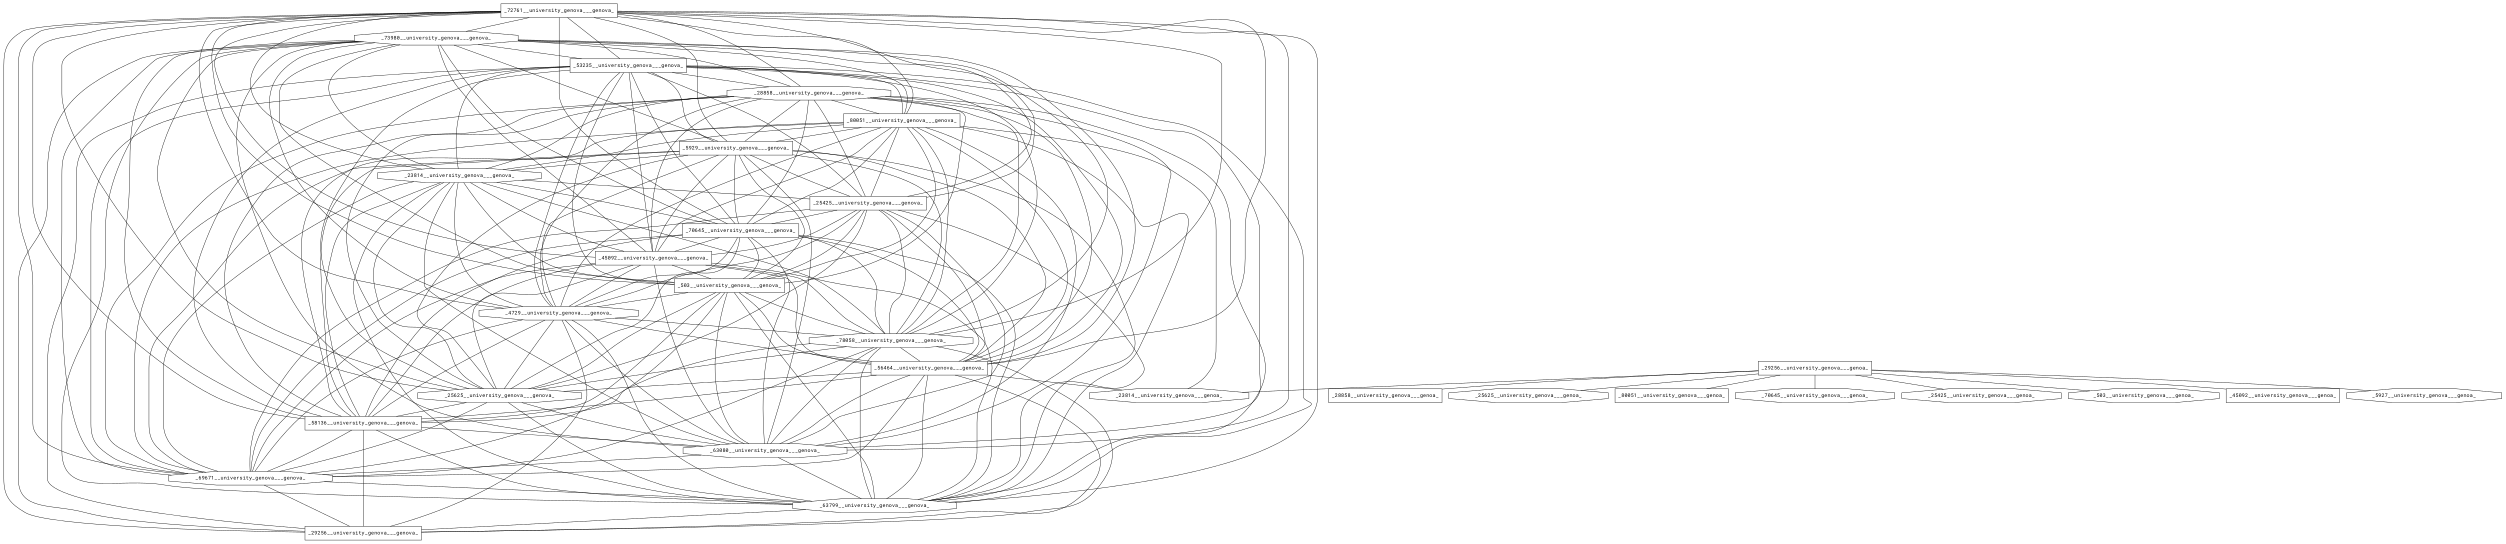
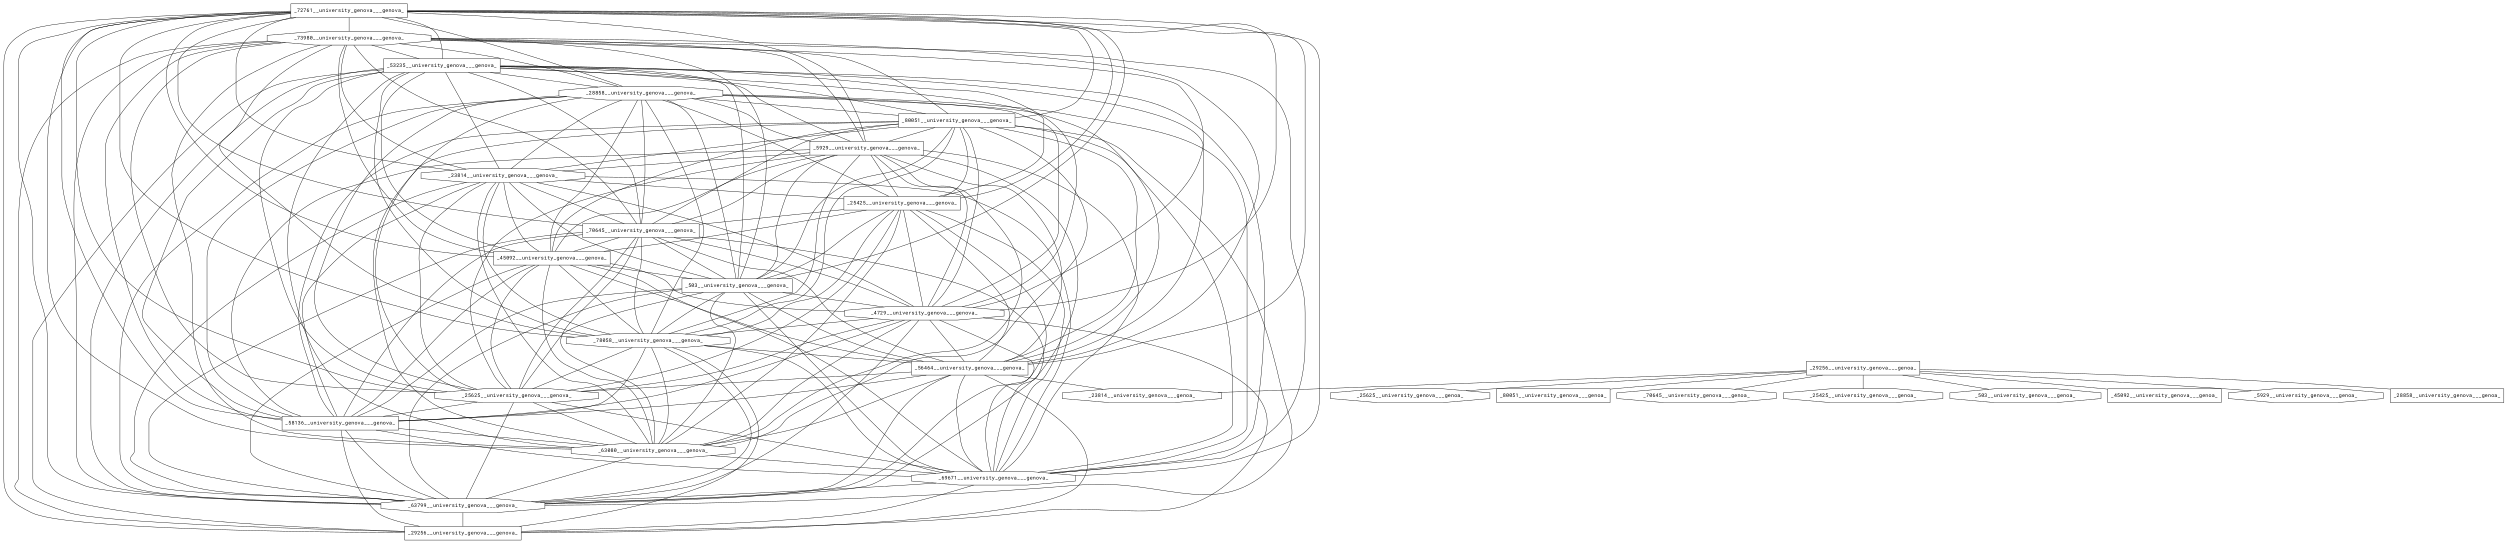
edge "_73980__university_genova___genova_" -- "_25425__university_genova___genova_": removed
edge "_80051__university_genova___genova_" -- "_23814__university_genova___genoa_": now "_80051__university_genova___genova_" -- "_25625__university_genova___genova_"
node "_5927__university_genova___genoa_": label "_5927__university_genova___genoa_" -> "_5929__university_genova___genoa_"
